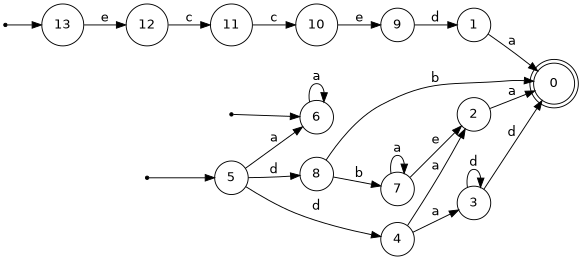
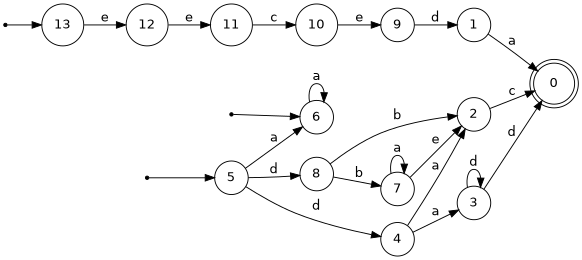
edge "12" -> "11": label "c" -> "e"
edge "8" -> "0": now "8" -> "2"
edge "2" -> "0": label "a" -> "c"
